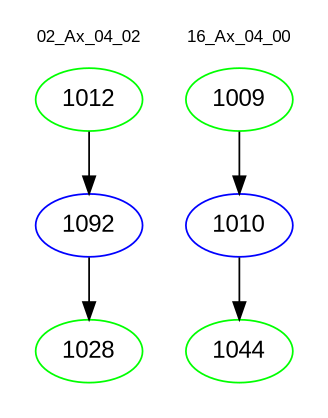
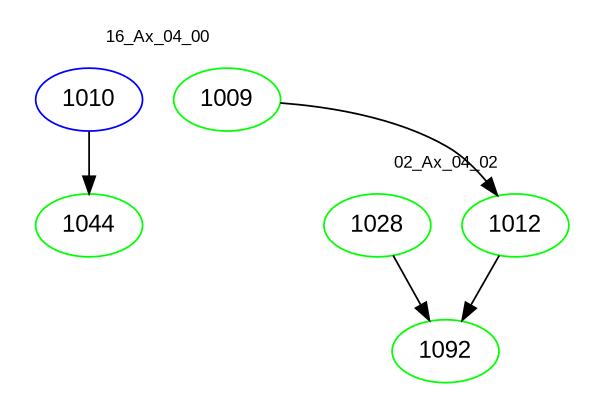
edge "1009" -> "1010": now "1009" -> "1012"
node "1092": color blue -> green
edge "1092" -> "1028": reversed
